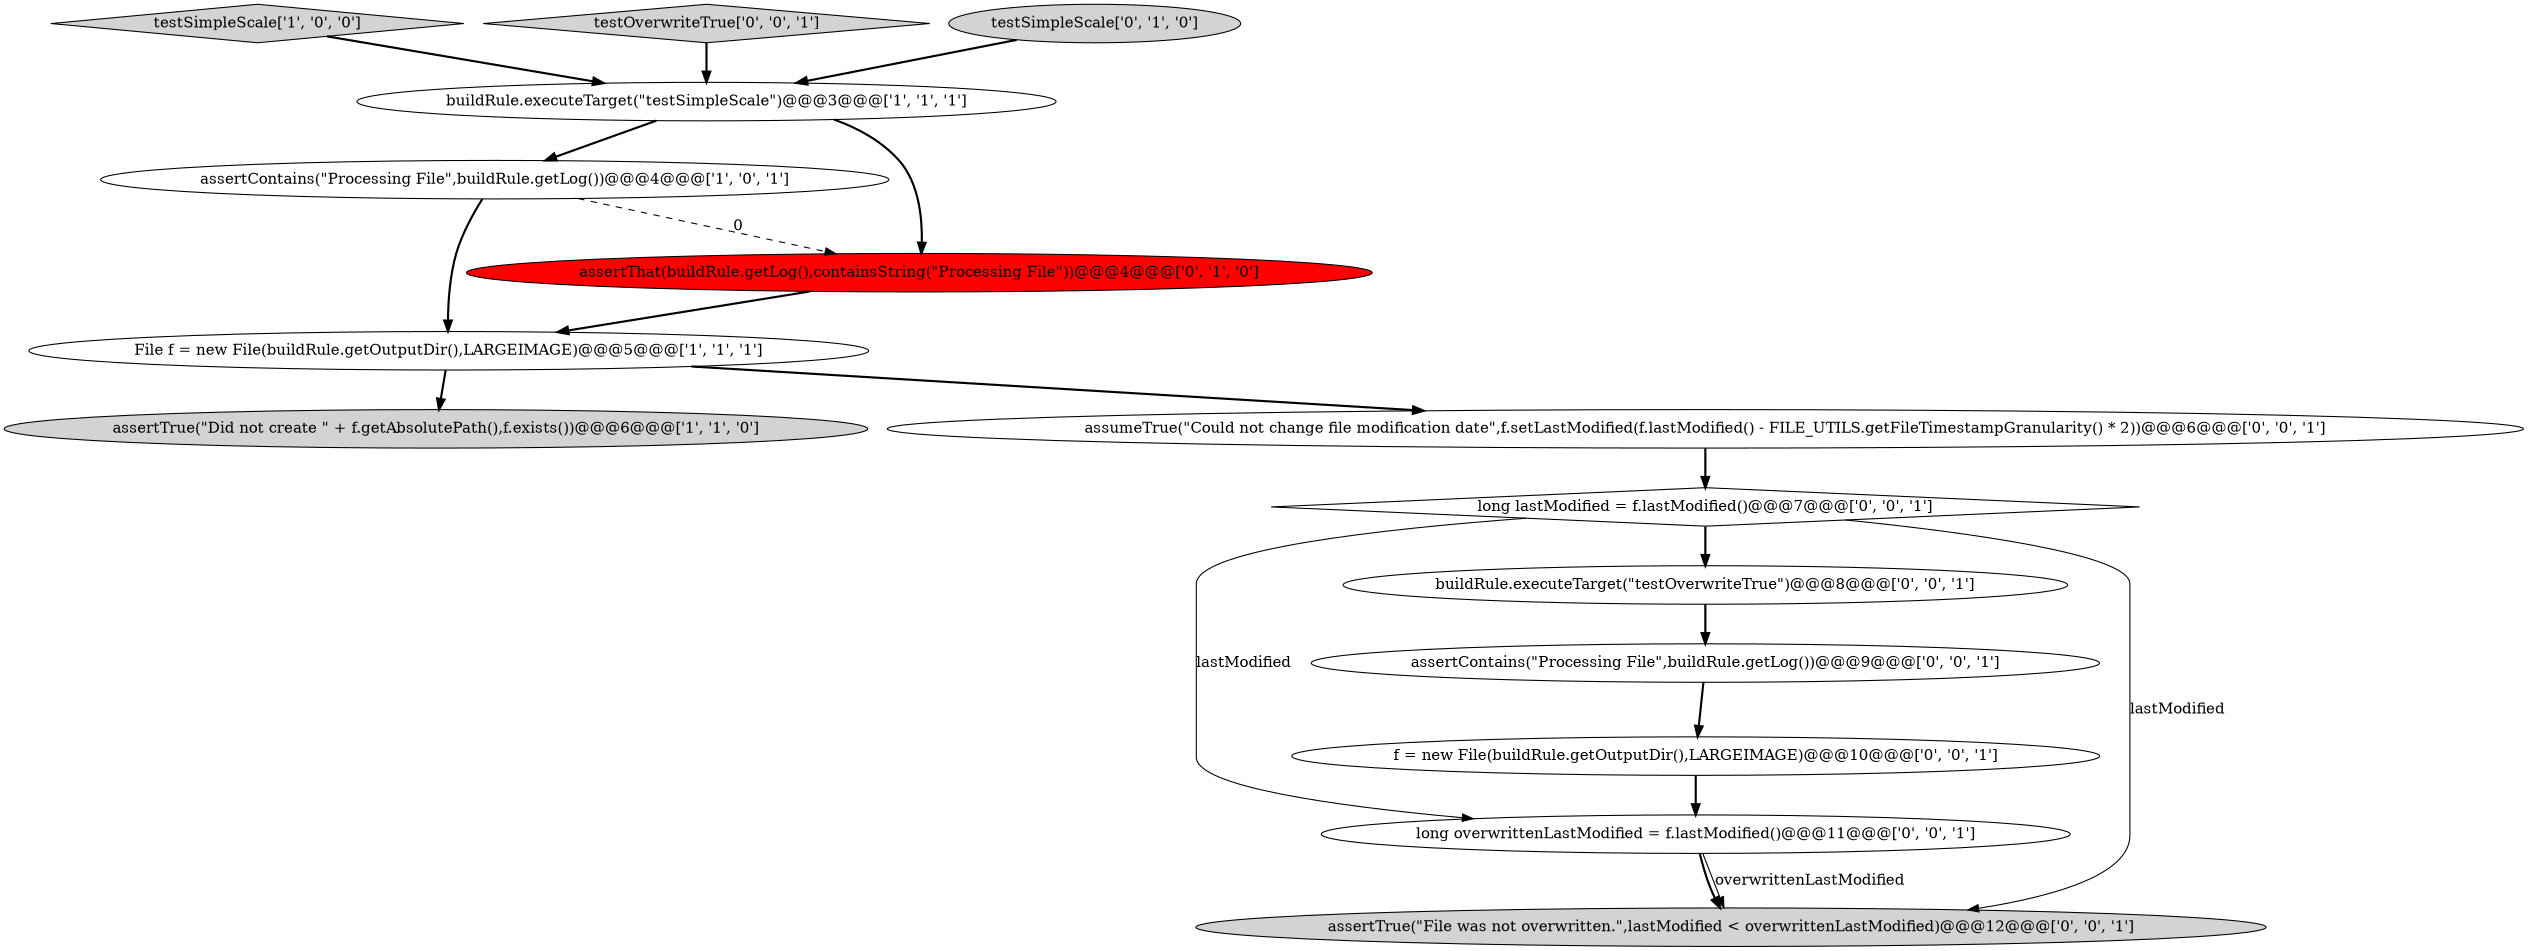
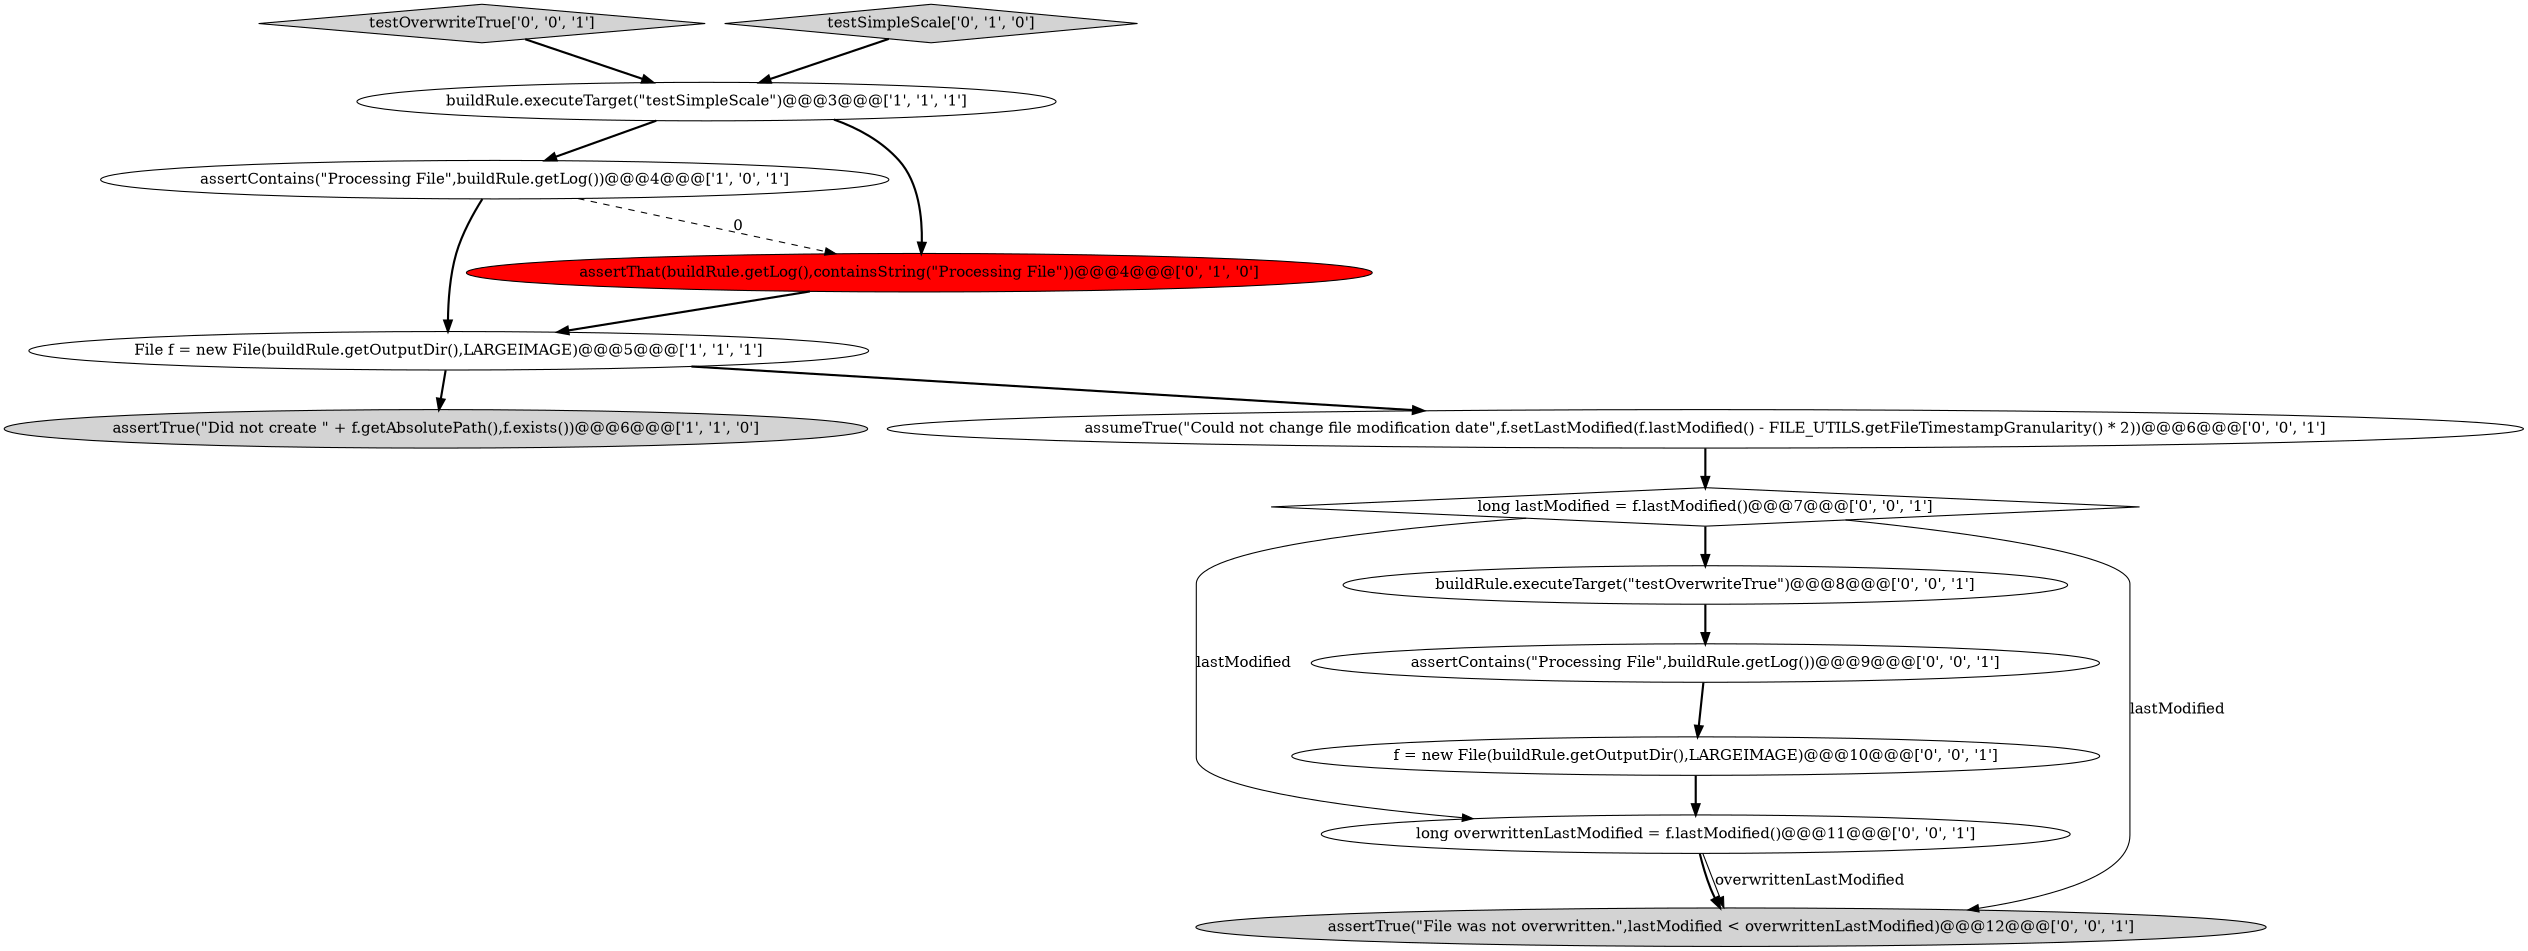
node "testSimpleScale['1', '0', '0']": removed
node "testSimpleScale['0', '1', '0']": shape ellipse -> diamond
